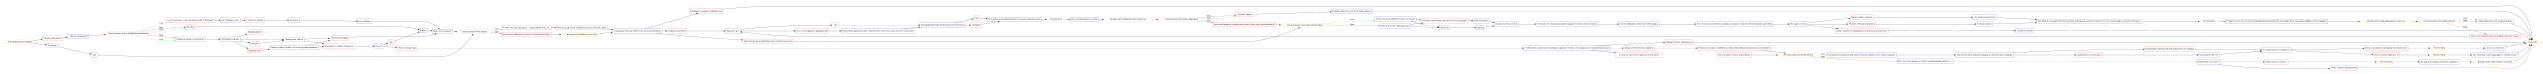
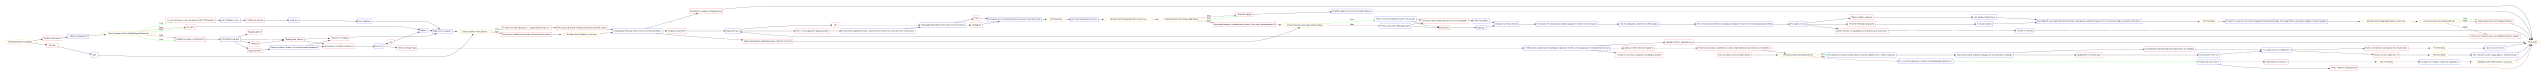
node "Эй, Артур.": label "Эй, Артур." -> "Эй, Хех."
node "У меня не так много практики в этом деле.": label "У меня не так много практики в этом деле." -> "У меня не так много практики в общении деле."
